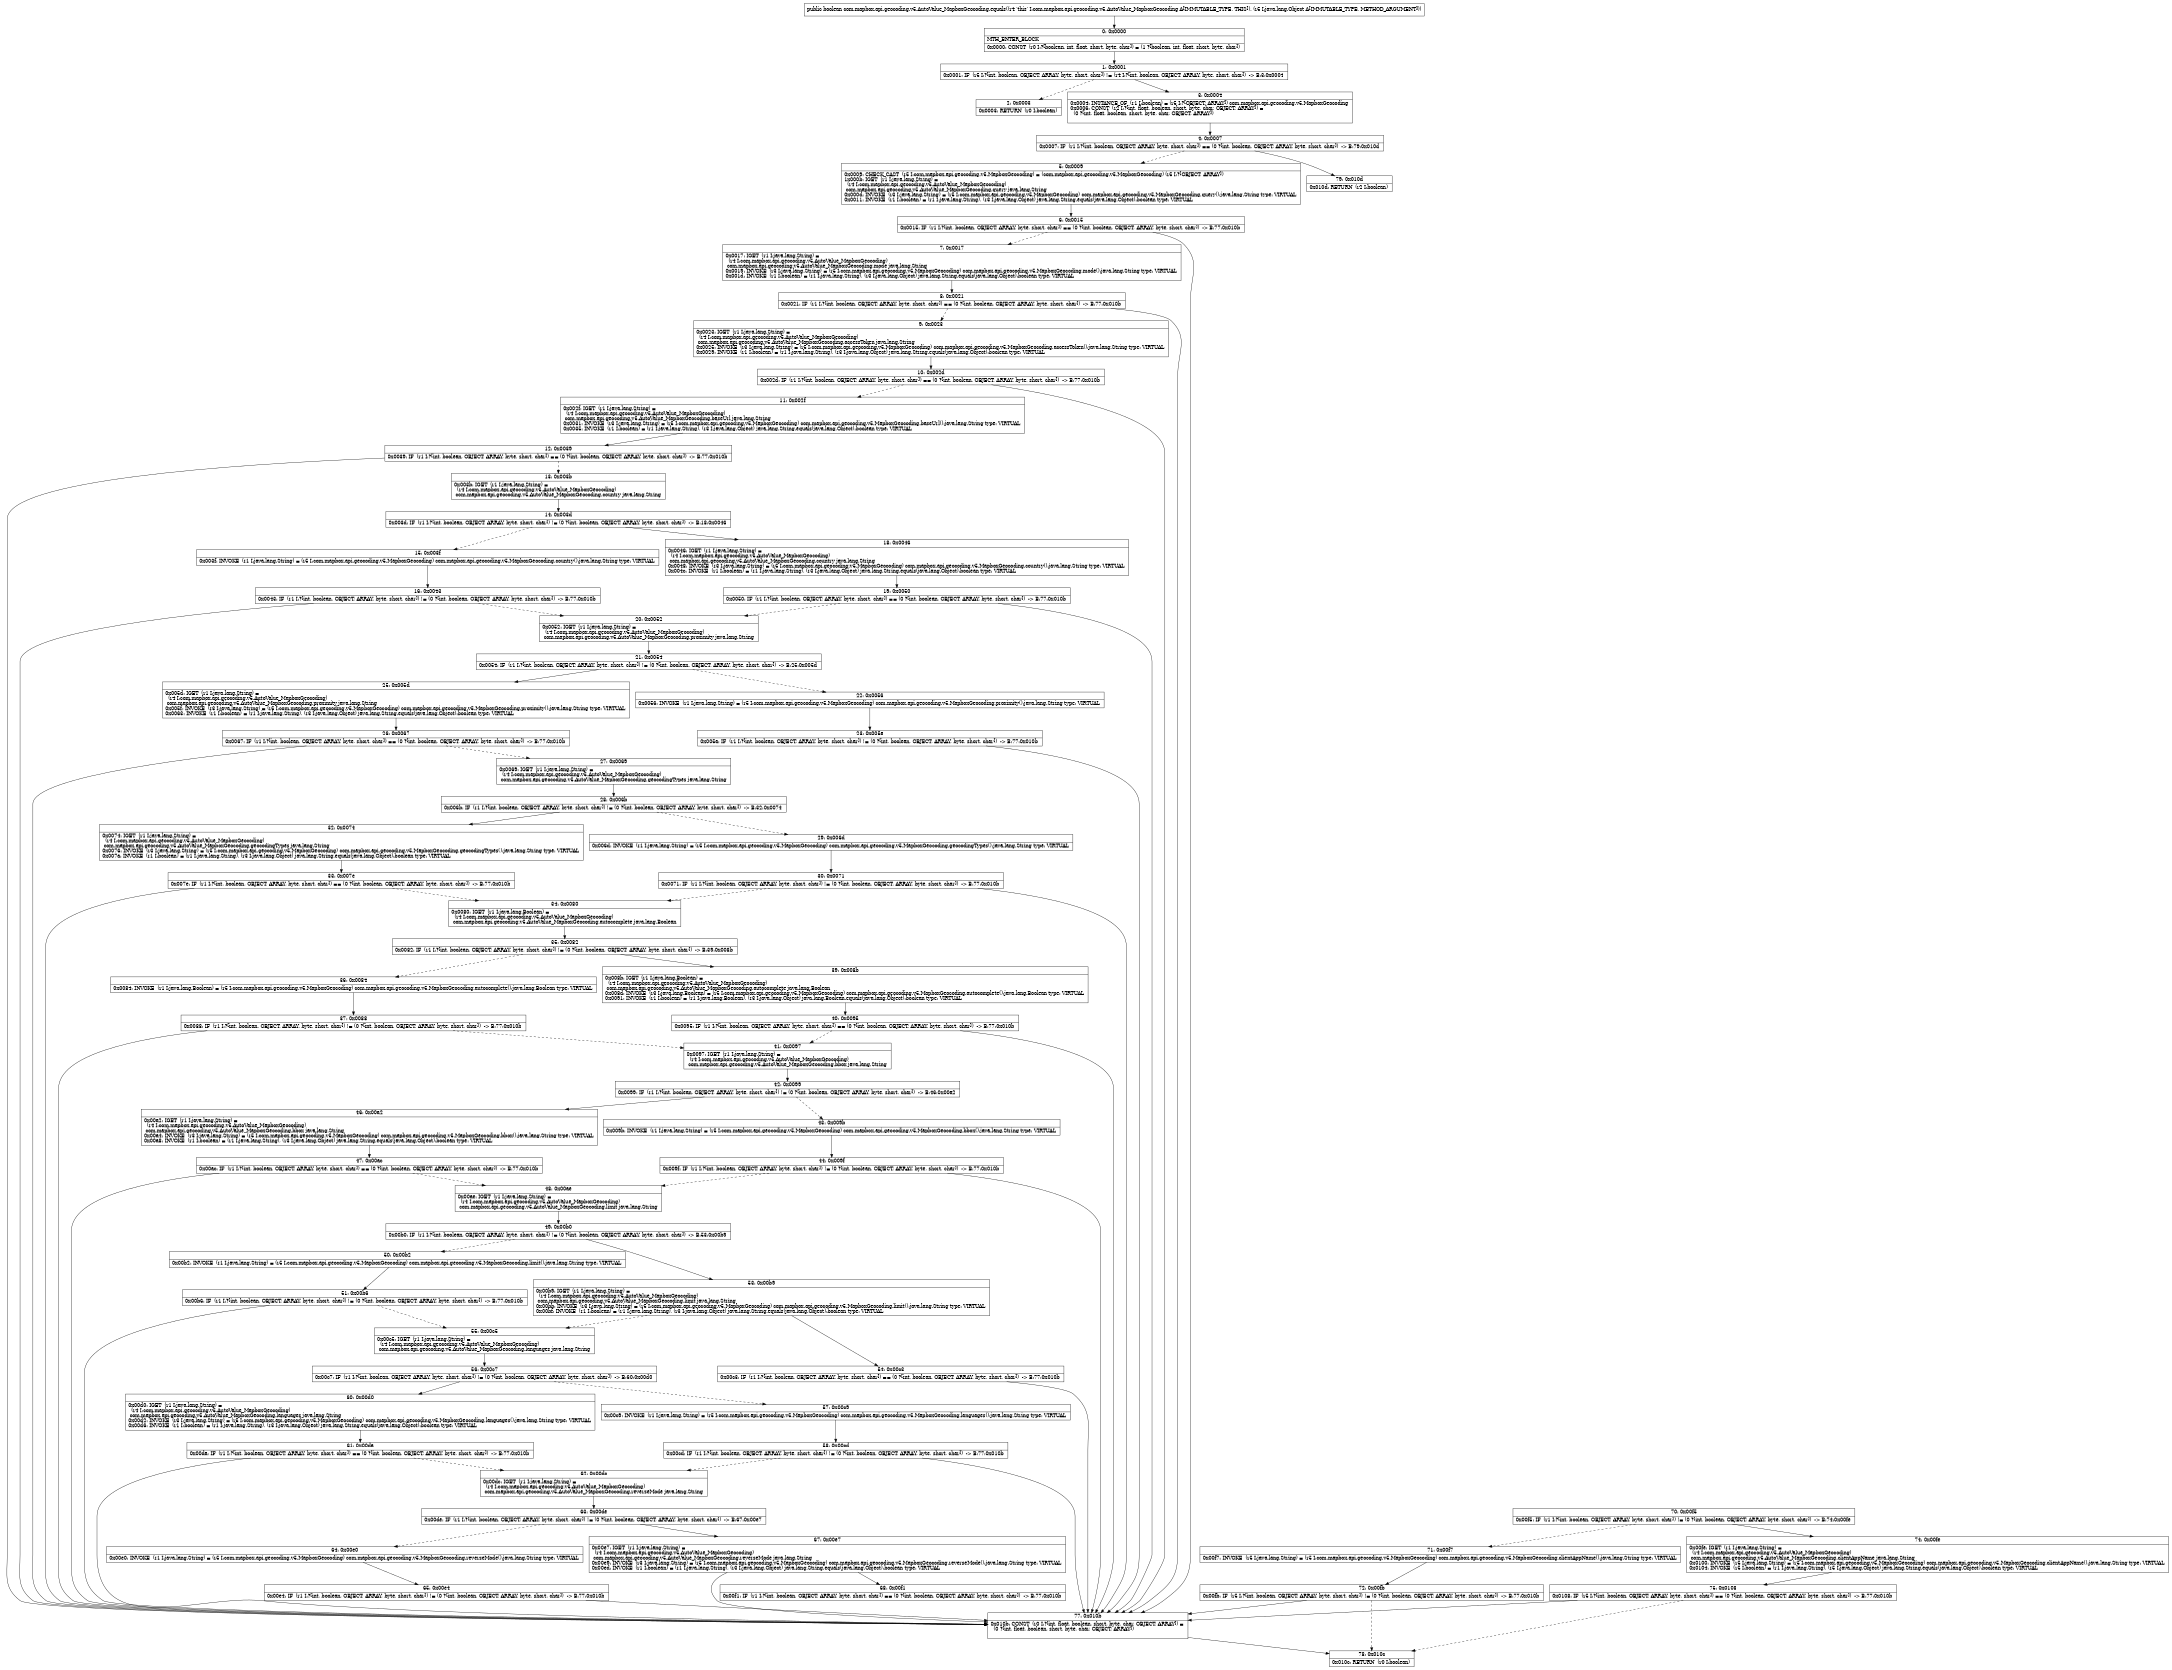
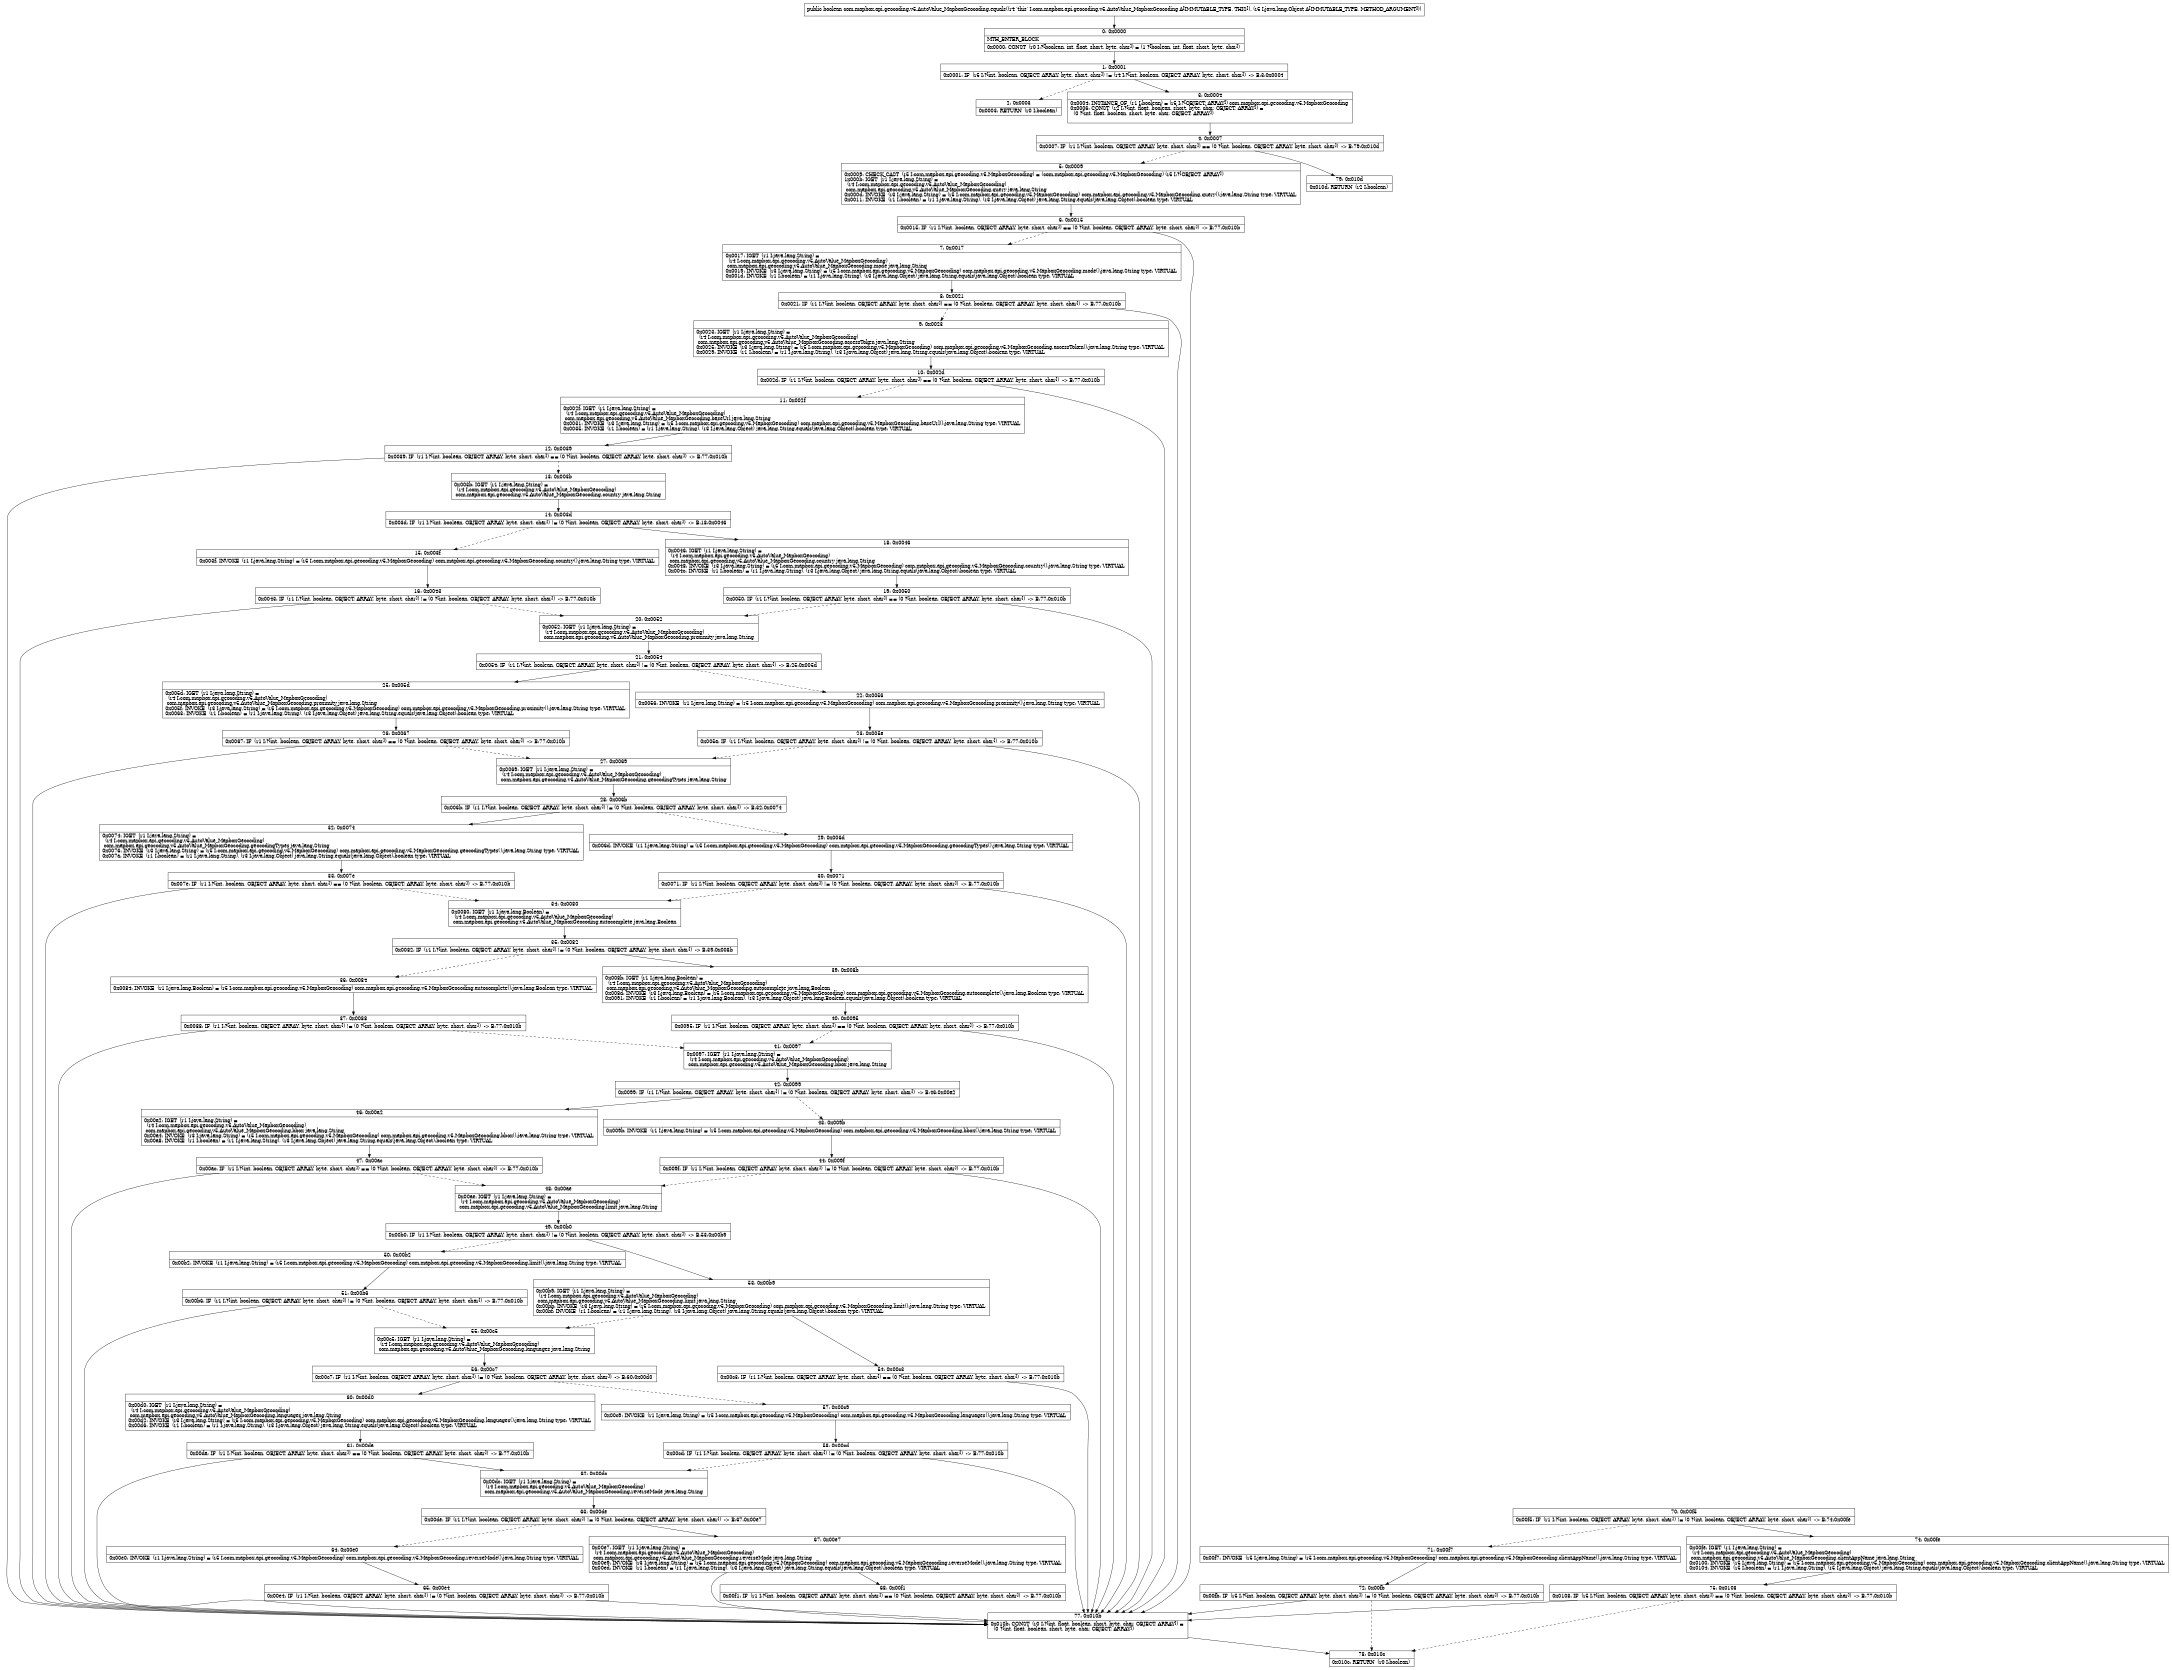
edge "23: 0x005a" -> "27: 0x0069": added
edge "61: 0x00da" -> "62: 0x00dc": style dashed -> solid
